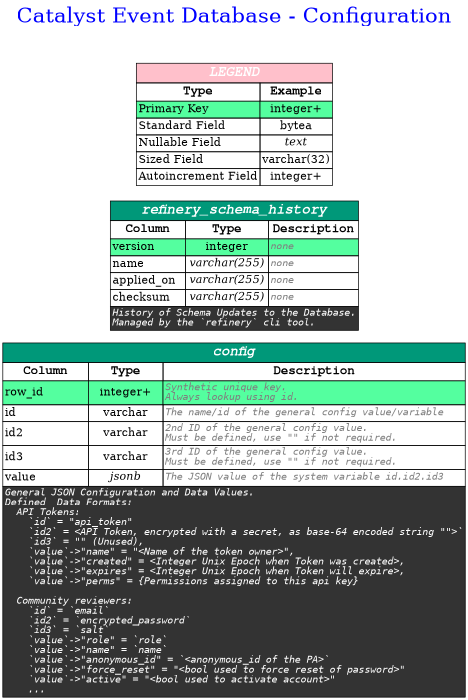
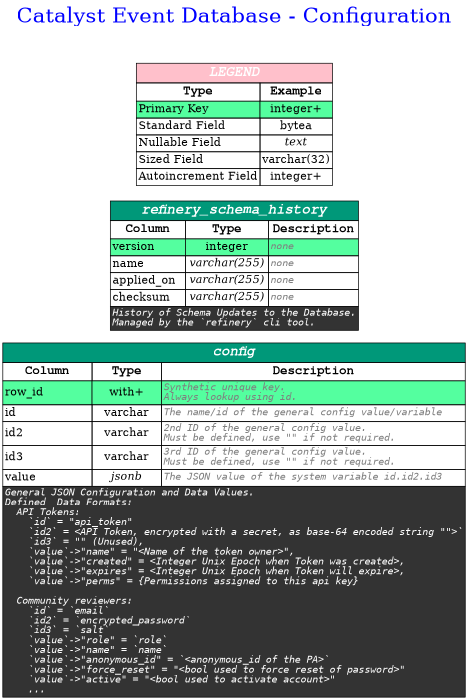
node "config": text "integer+" -> "with+"
